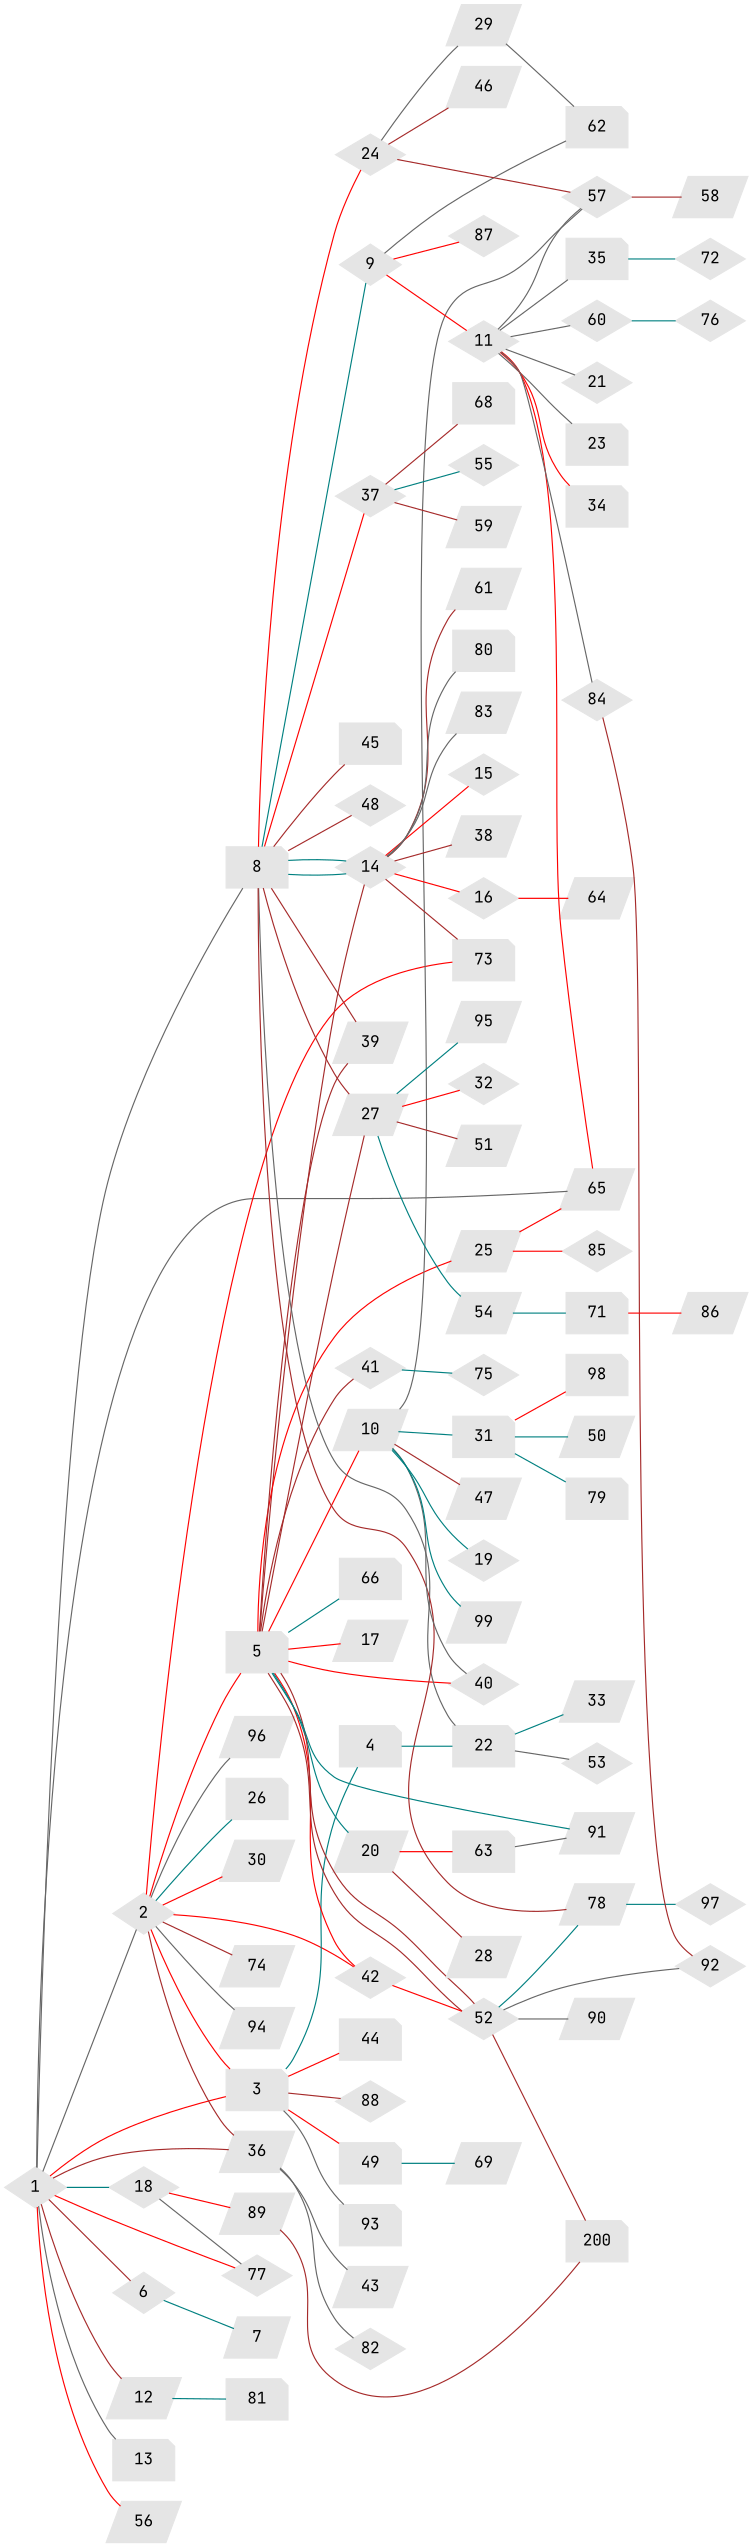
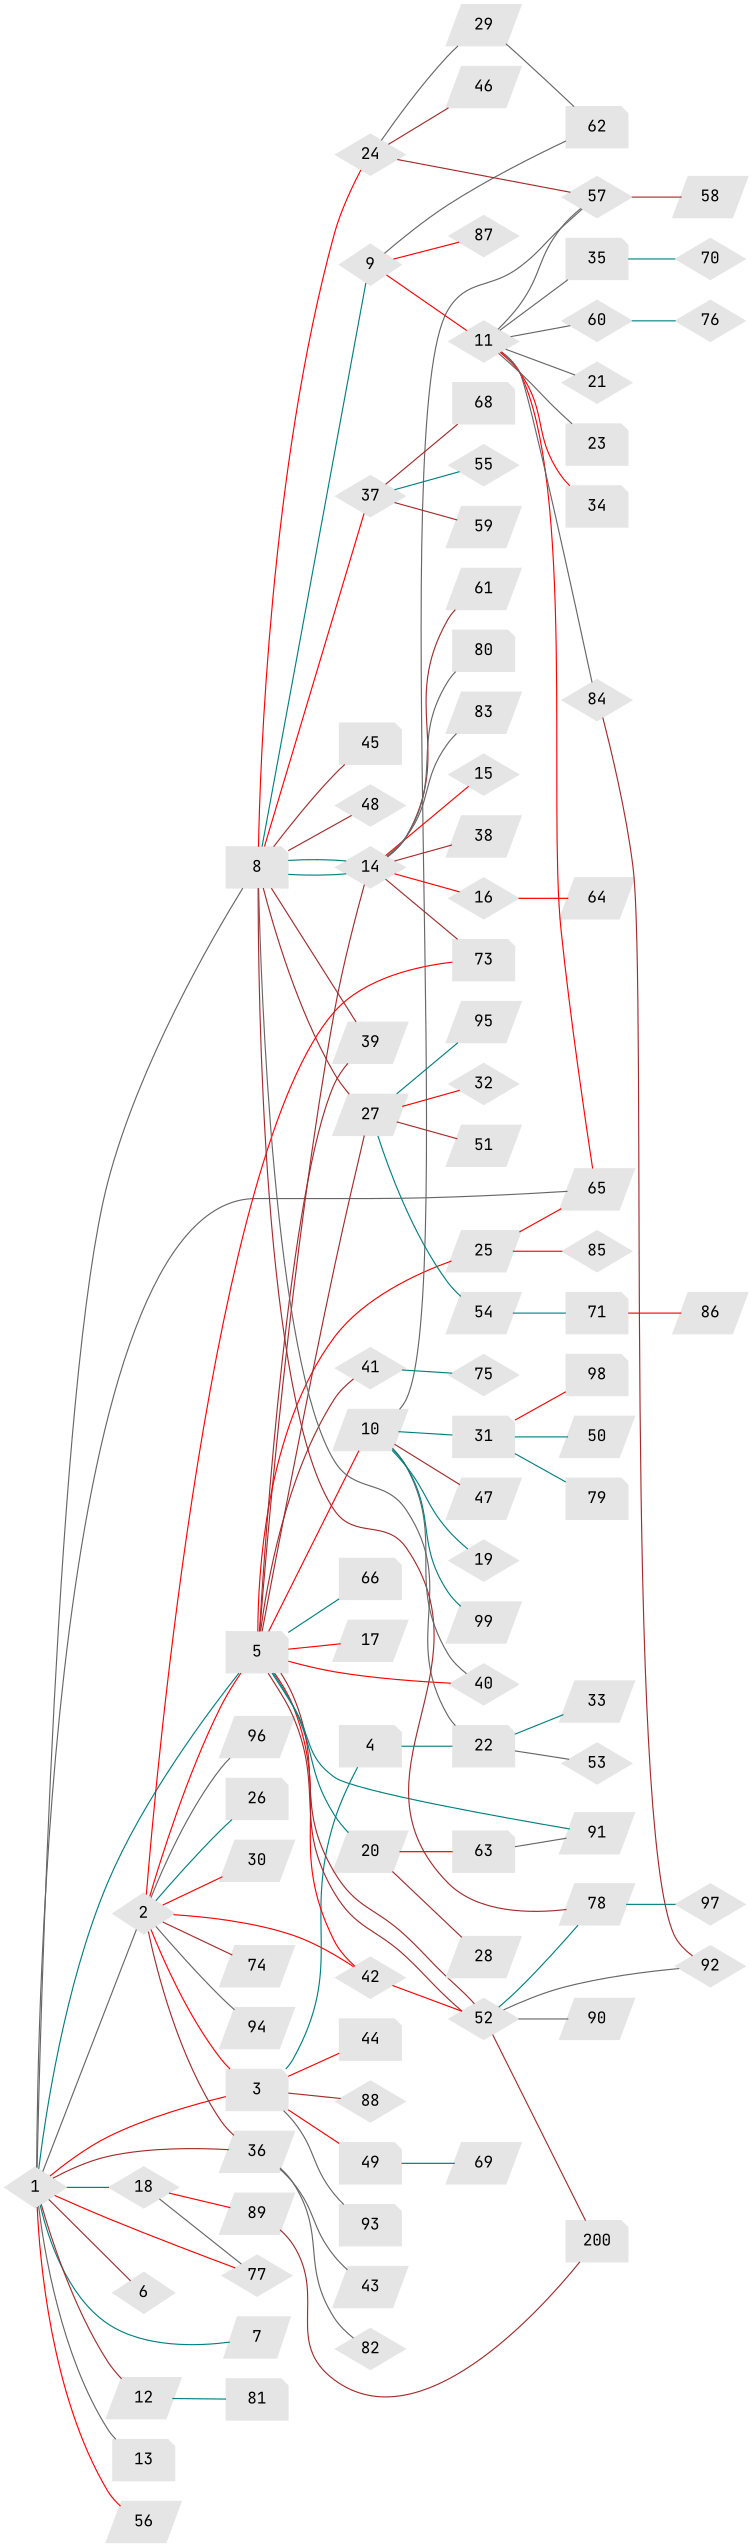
node "72": label "72" -> "70"
edge "5" -- "1": added
edge "6" -- "7": now "1" -- "7"
